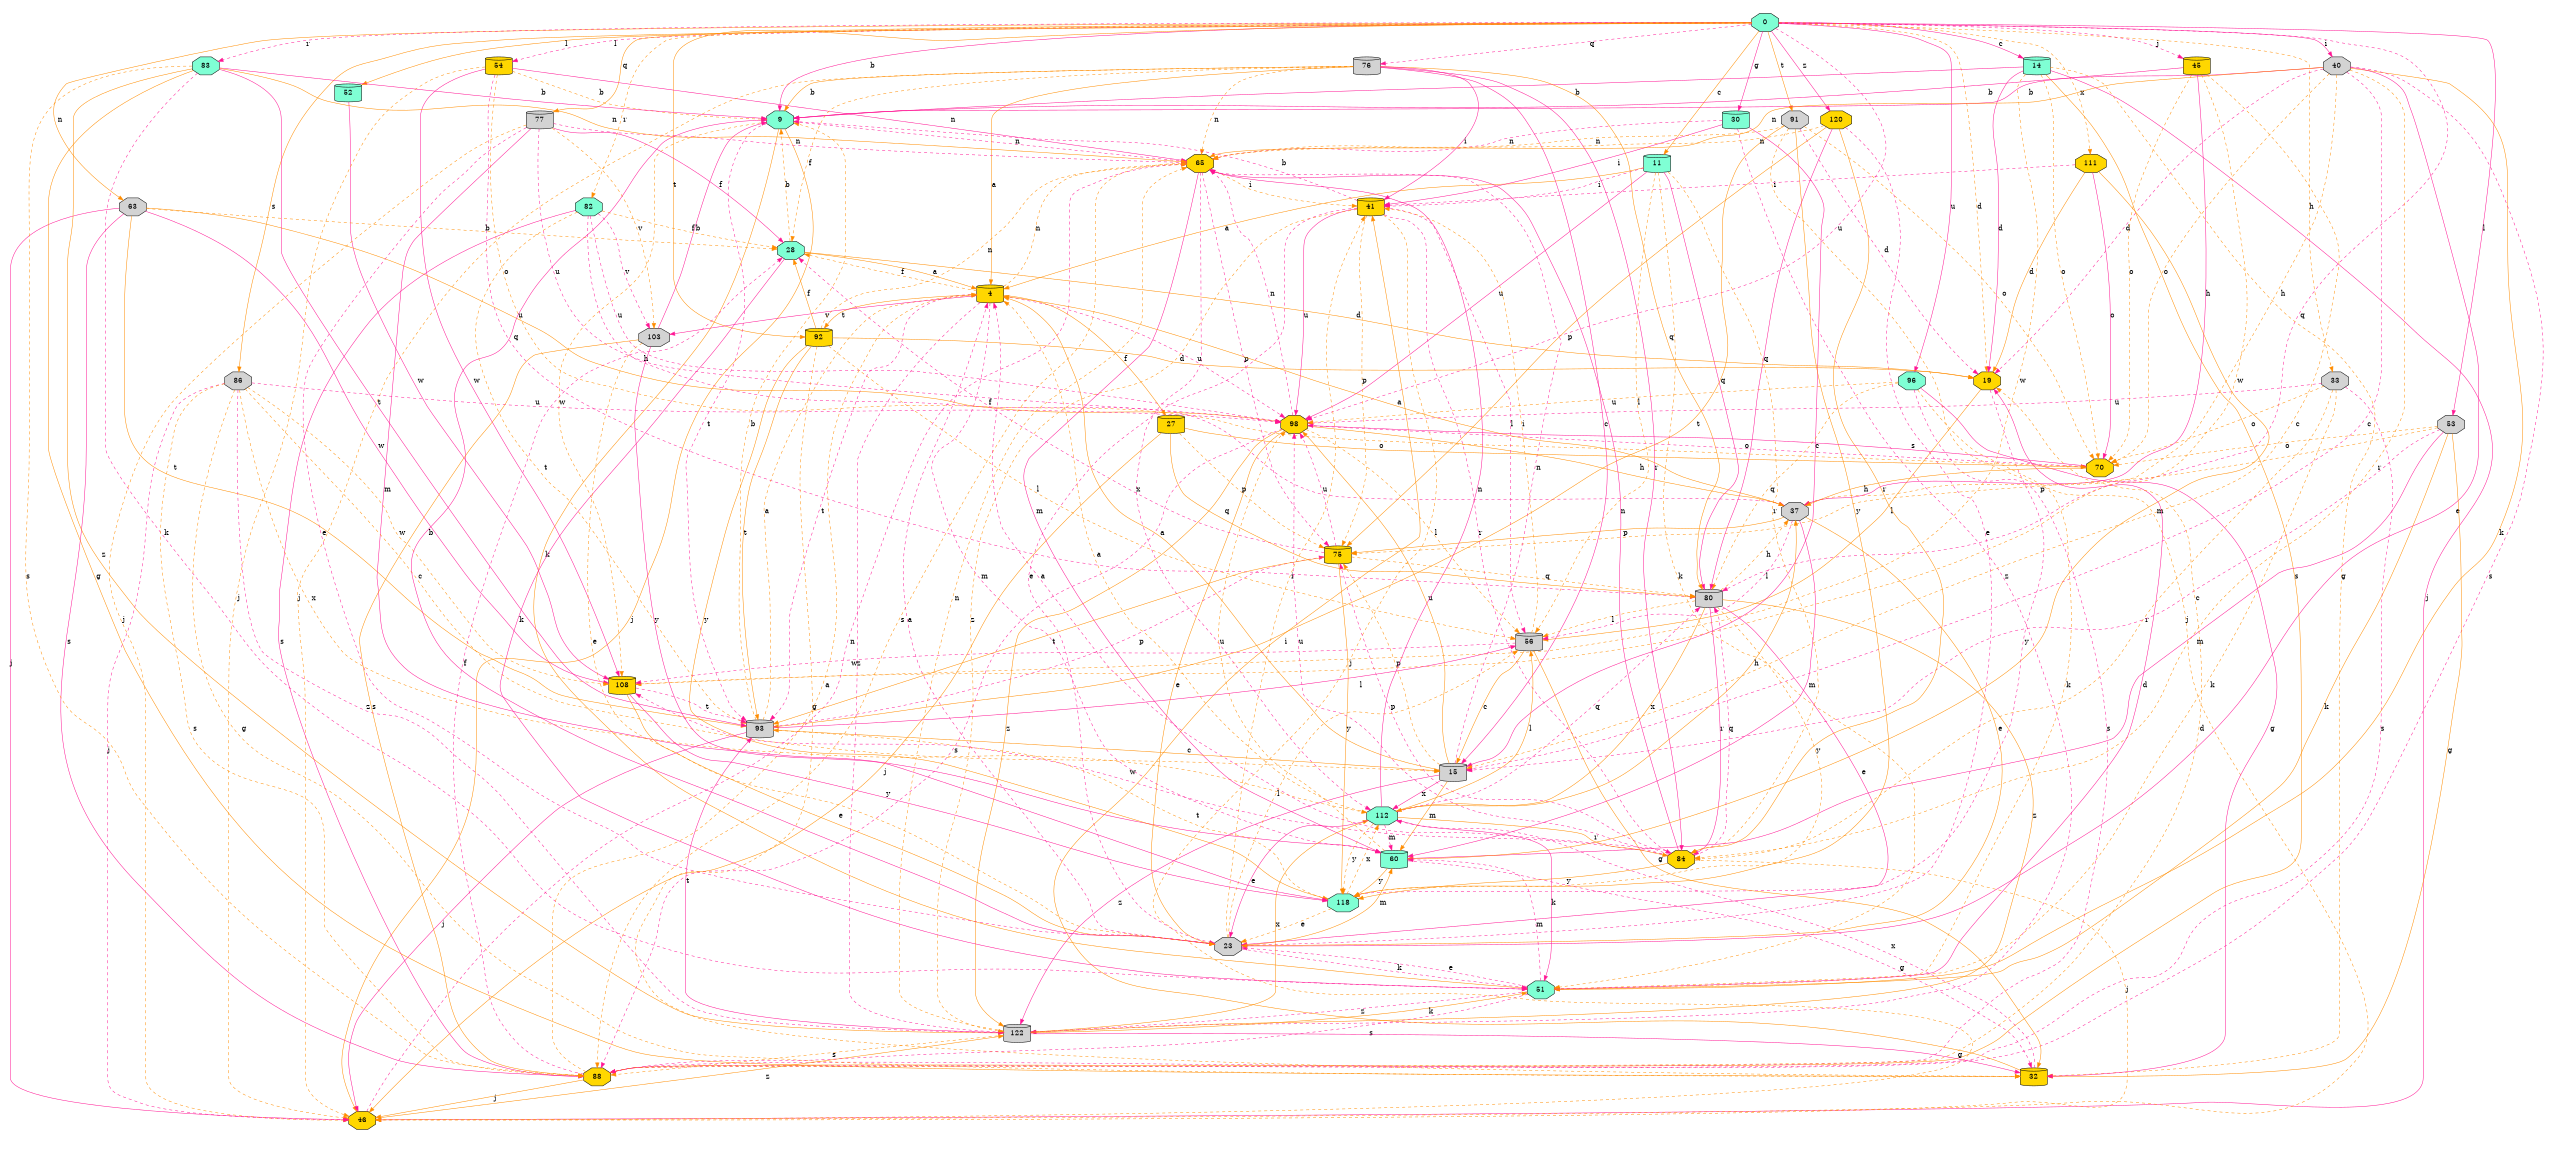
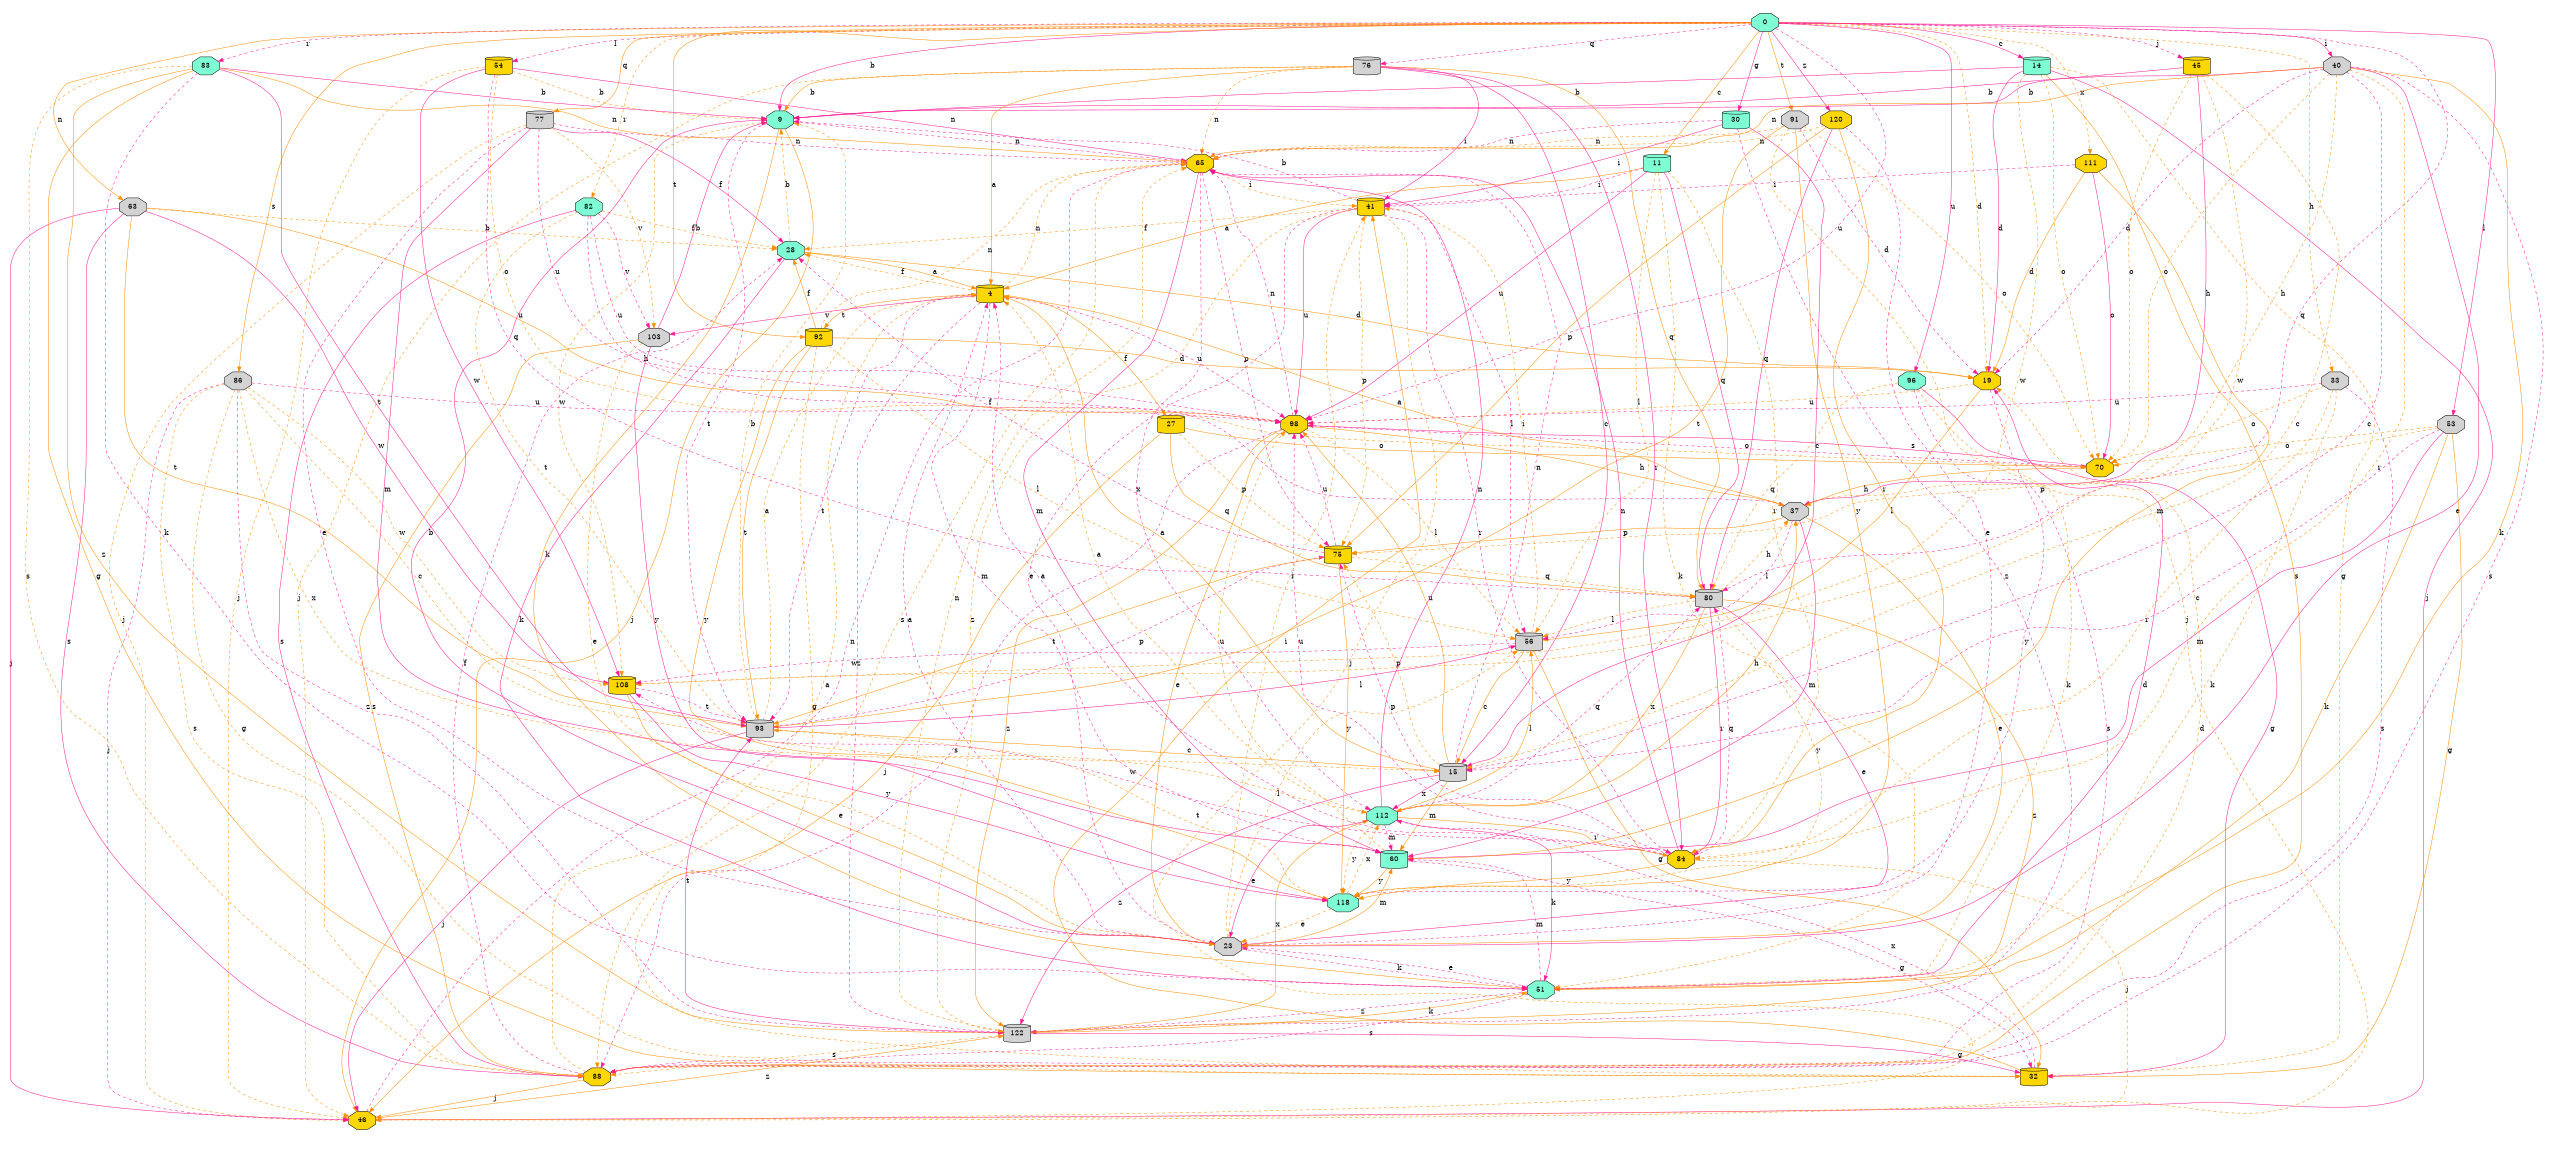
edge "76" -> "28": now "41" -> "28"
node "52": removed
edge "96" -> "98": now "19" -> "98"
